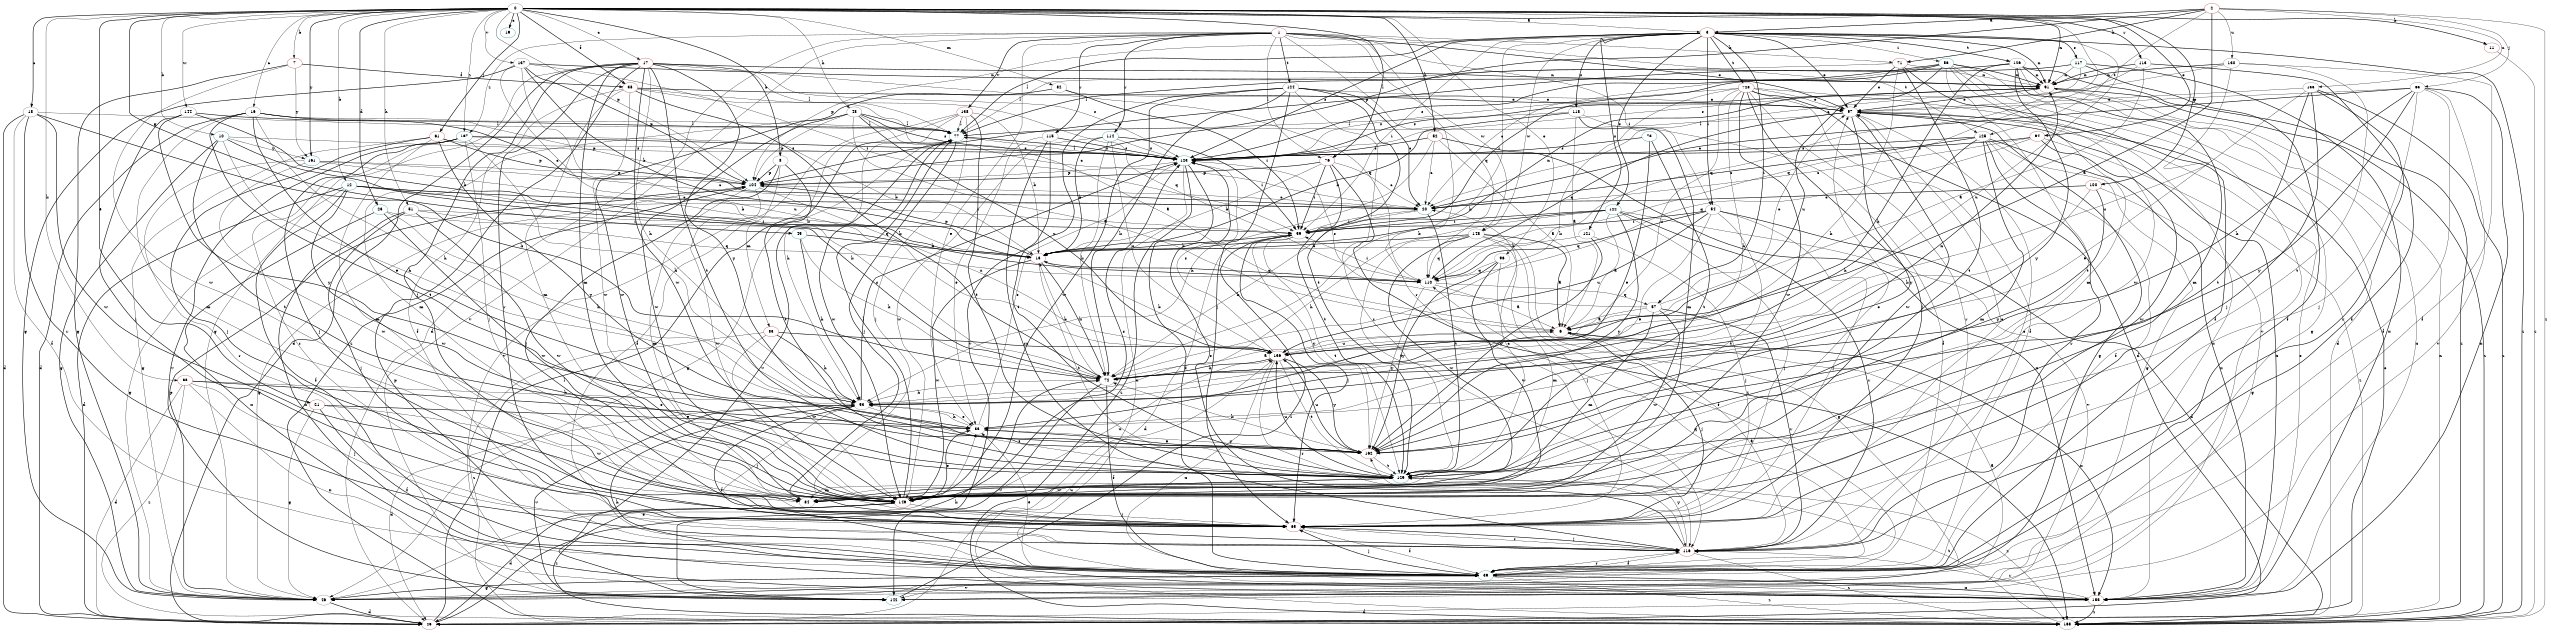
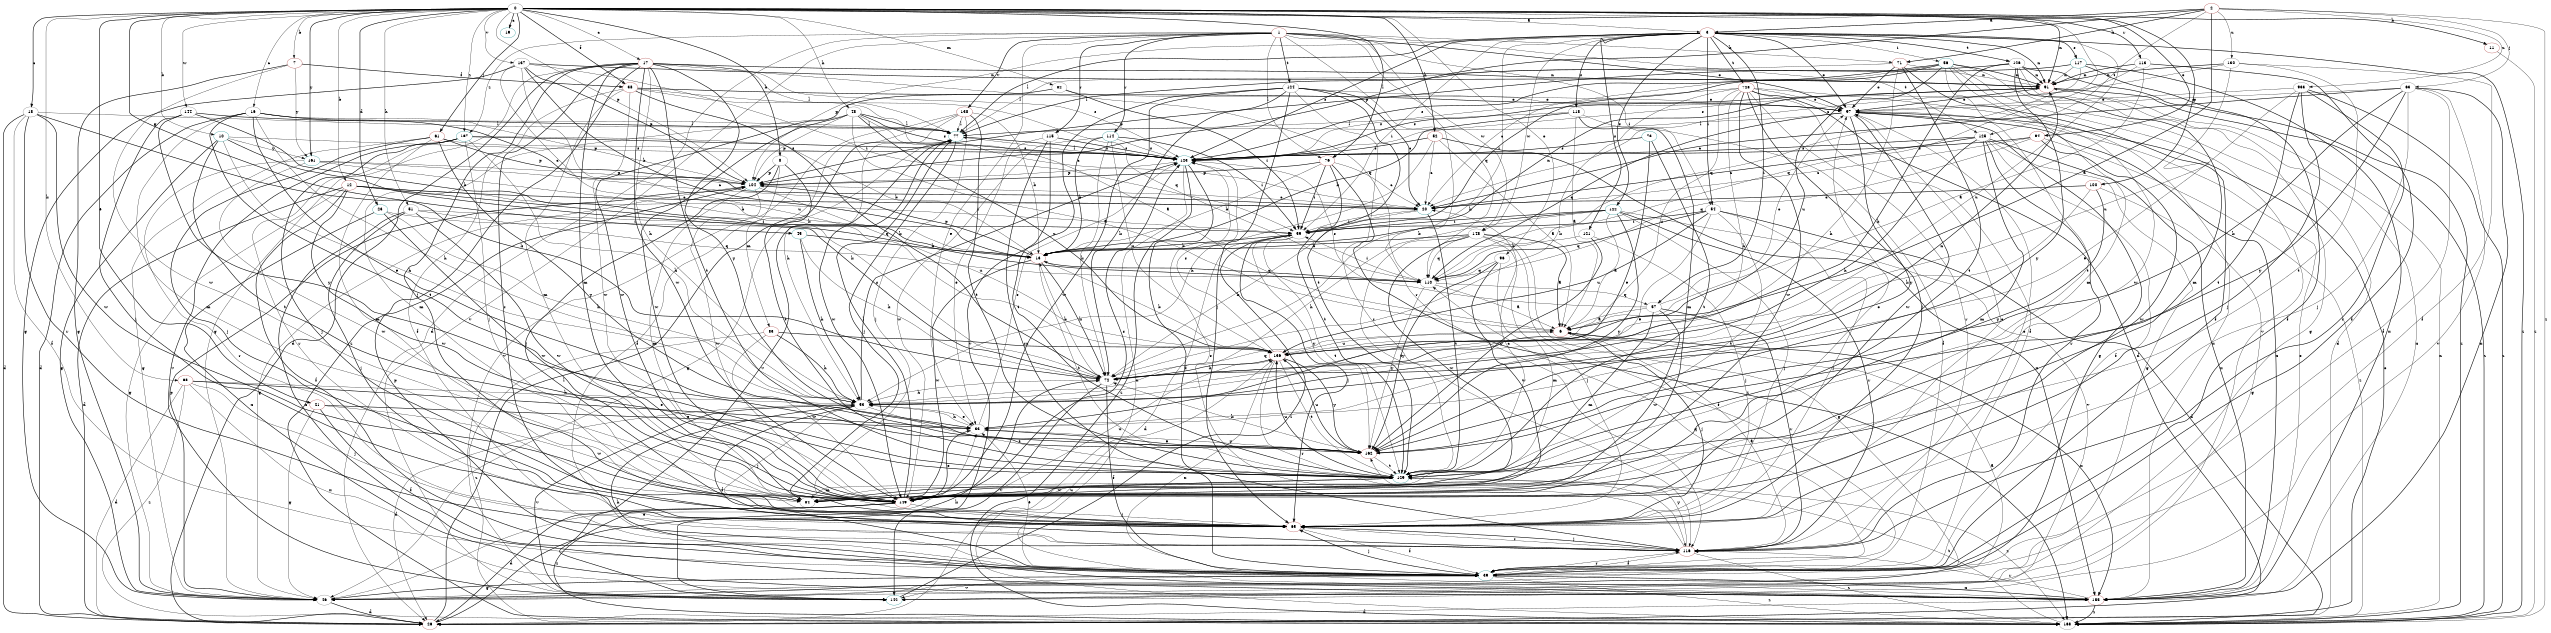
node "133": label "133" -> "933"
node "12": color teal -> brown
edge "72" -> "6": label "a" -> "q"
edge "116" -> "123": style bold -> solid
